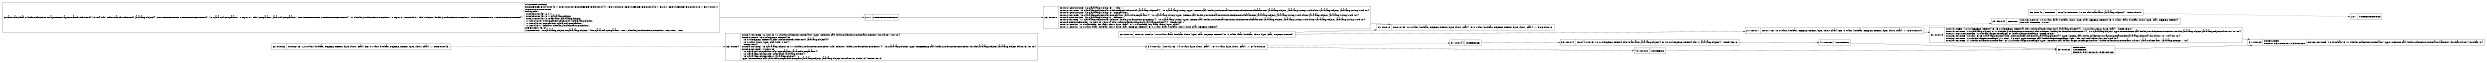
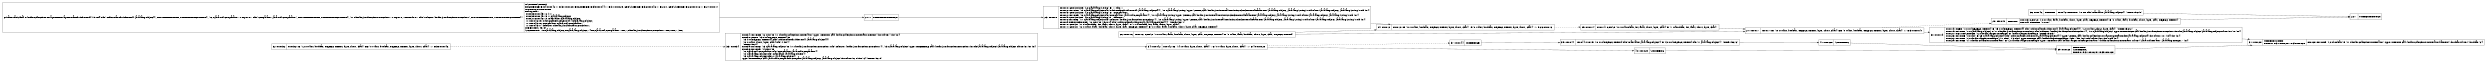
edge "36: 0x0046" -> "22: ?": style dashed -> solid
edge "28: 0x0019" -> "22: ?": added
node "25: 0x0014": added
node "31: 0x002e": text "LOOP_START" -> "METHOD_START"
